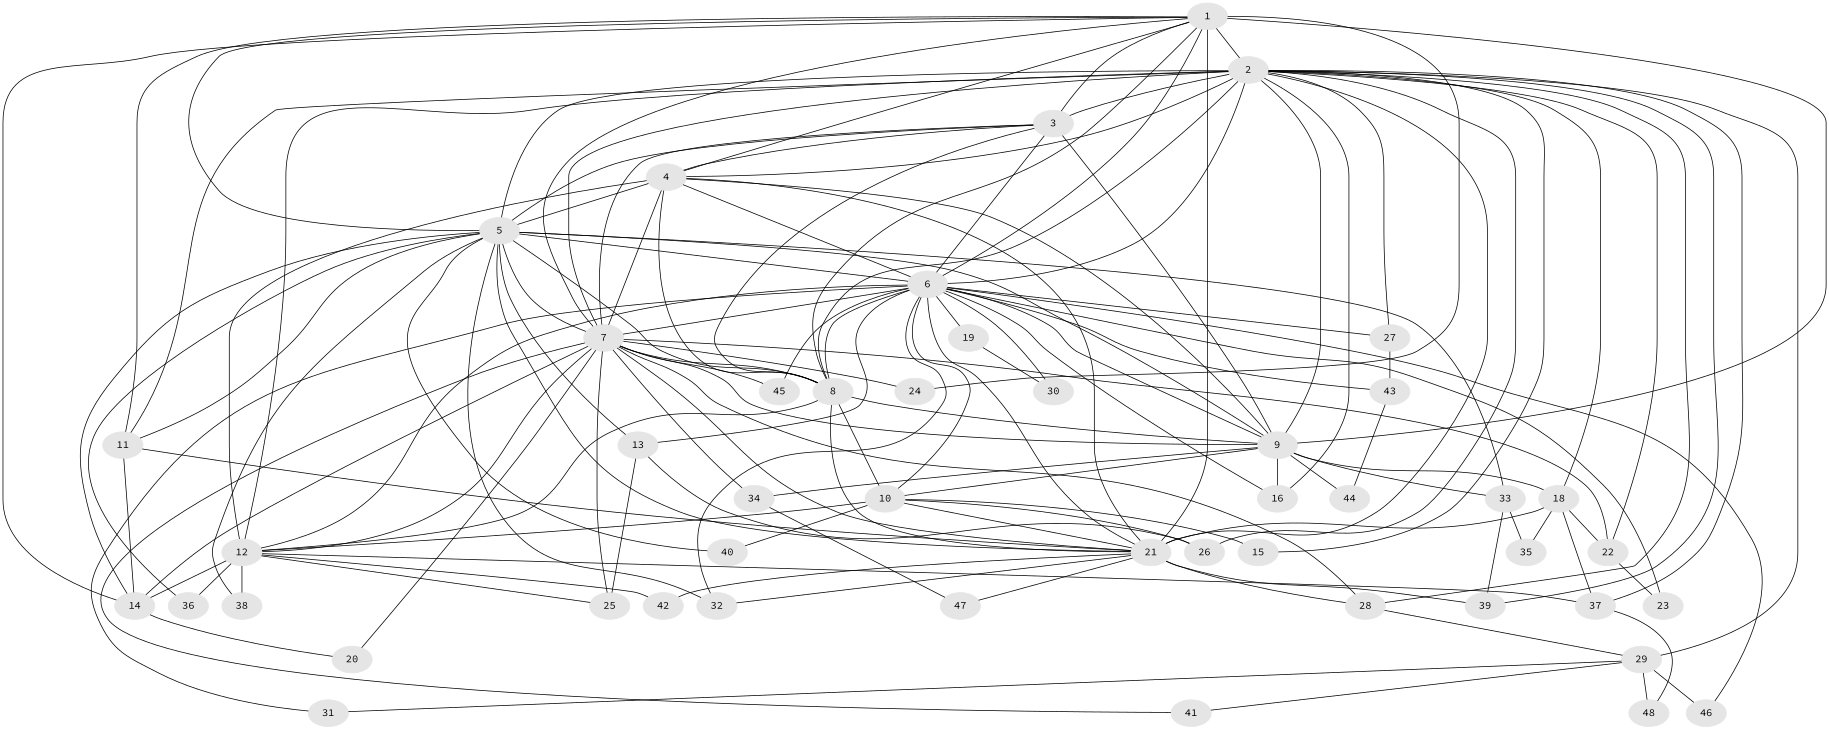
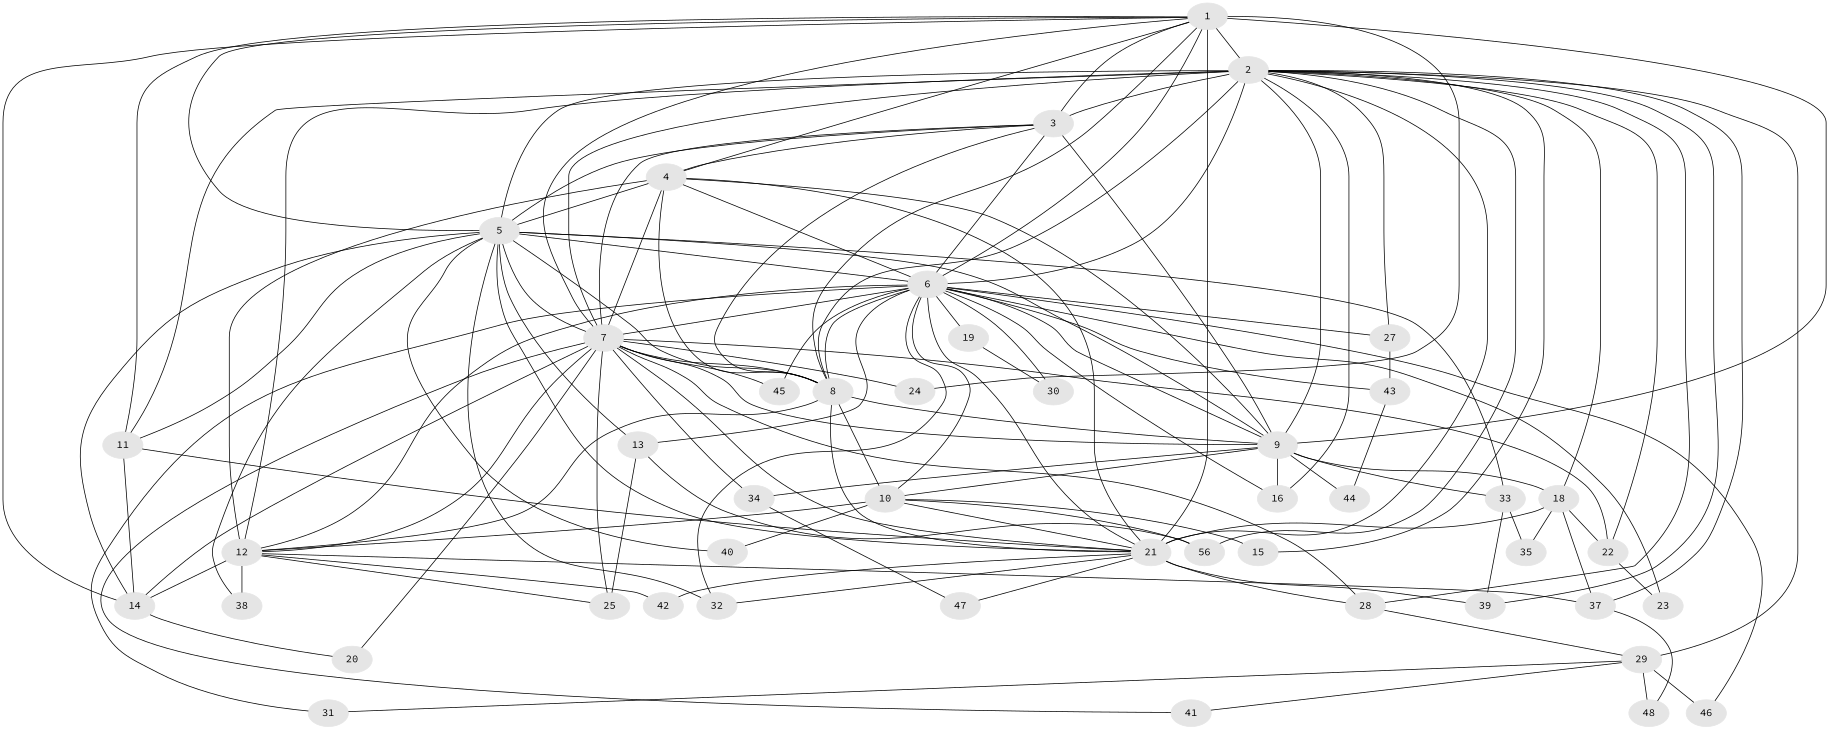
edge "2" -- "4": removed
node "26": label "26" -> "56"
node "36": removed
